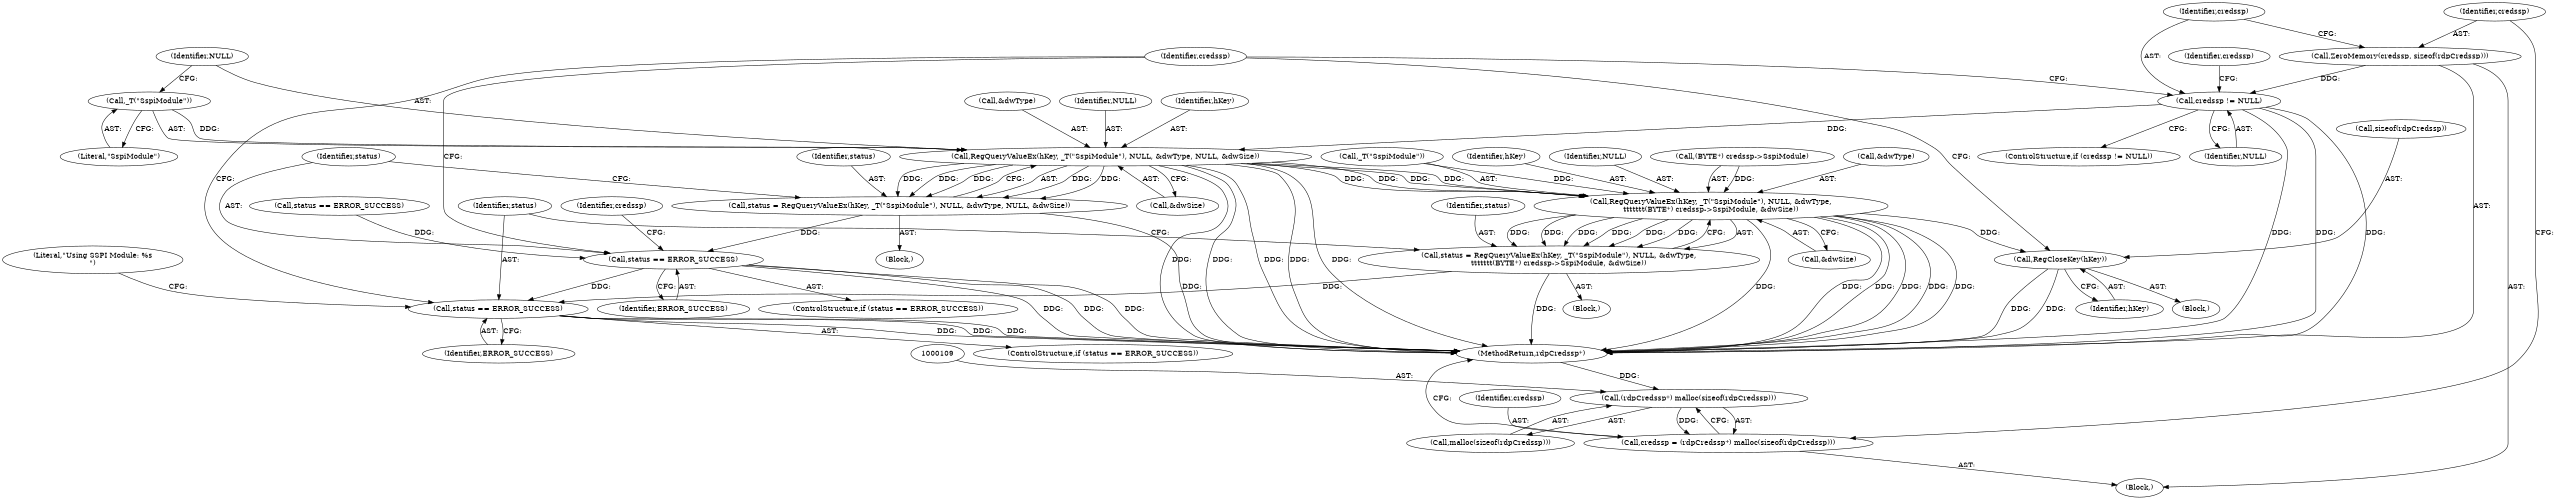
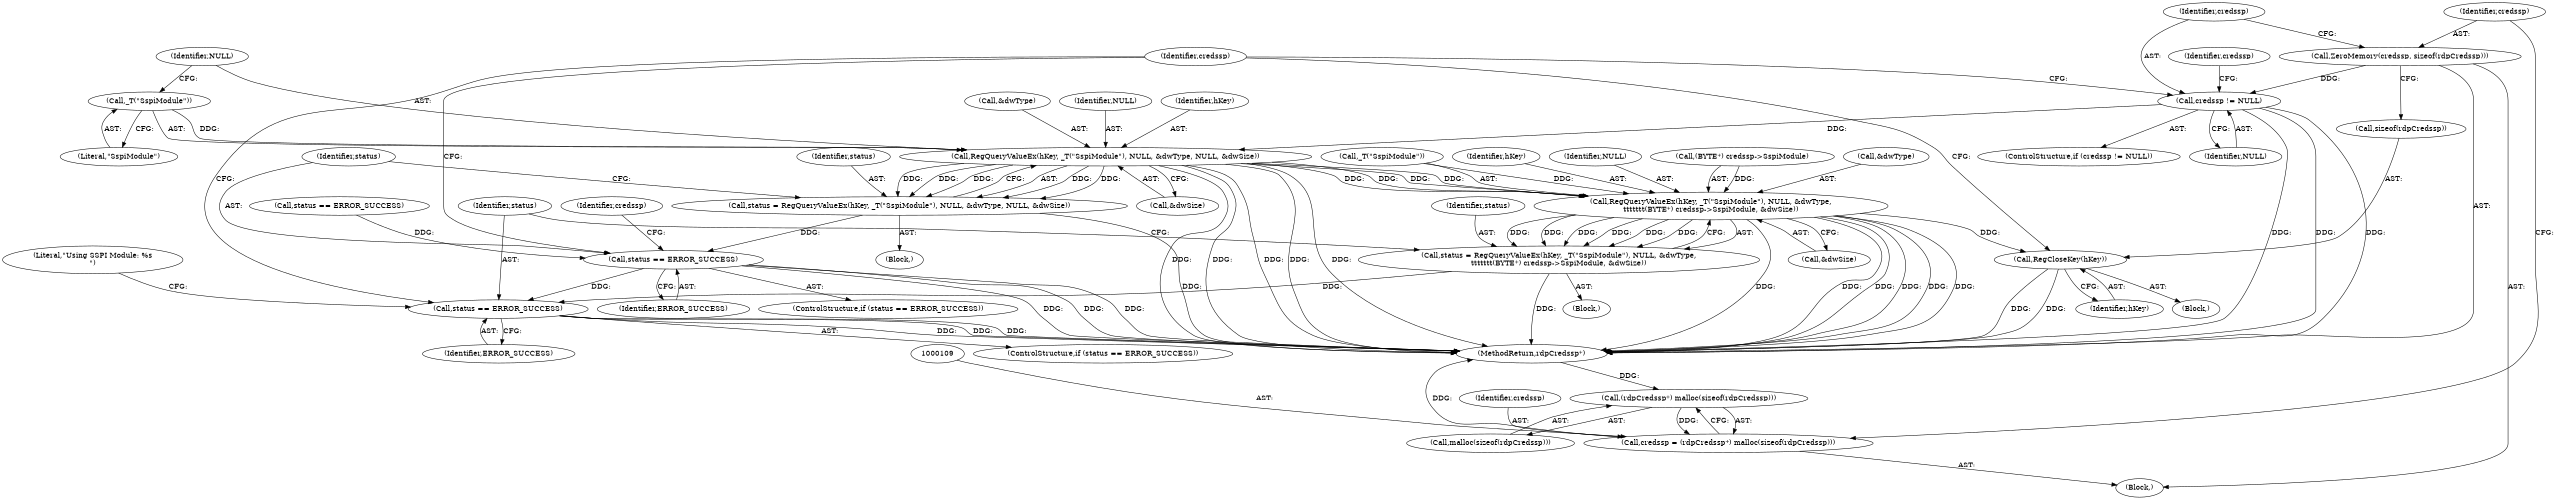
edge "(Call,ZeroMemory(credssp, sizeof(rdpCredssp)))" -> "(Call,sizeof(rdpCredssp))": added, label "CFG:"
edge "(Call,credssp != NULL)" -> "(ControlStructure,if (credssp != NULL))": label "CFG: " -> "AST: "
edge "1000109" -> "(Call,(rdpCredssp*) malloc(sizeof(rdpCredssp)))": now "1000109" -> "(Call,credssp = (rdpCredssp*) malloc(sizeof(rdpCredssp)))"
edge "(Call,credssp = (rdpCredssp*) malloc(sizeof(rdpCredssp)))" -> "(MethodReturn,rdpCredssp*)": label "CFG: " -> "DDG: "
